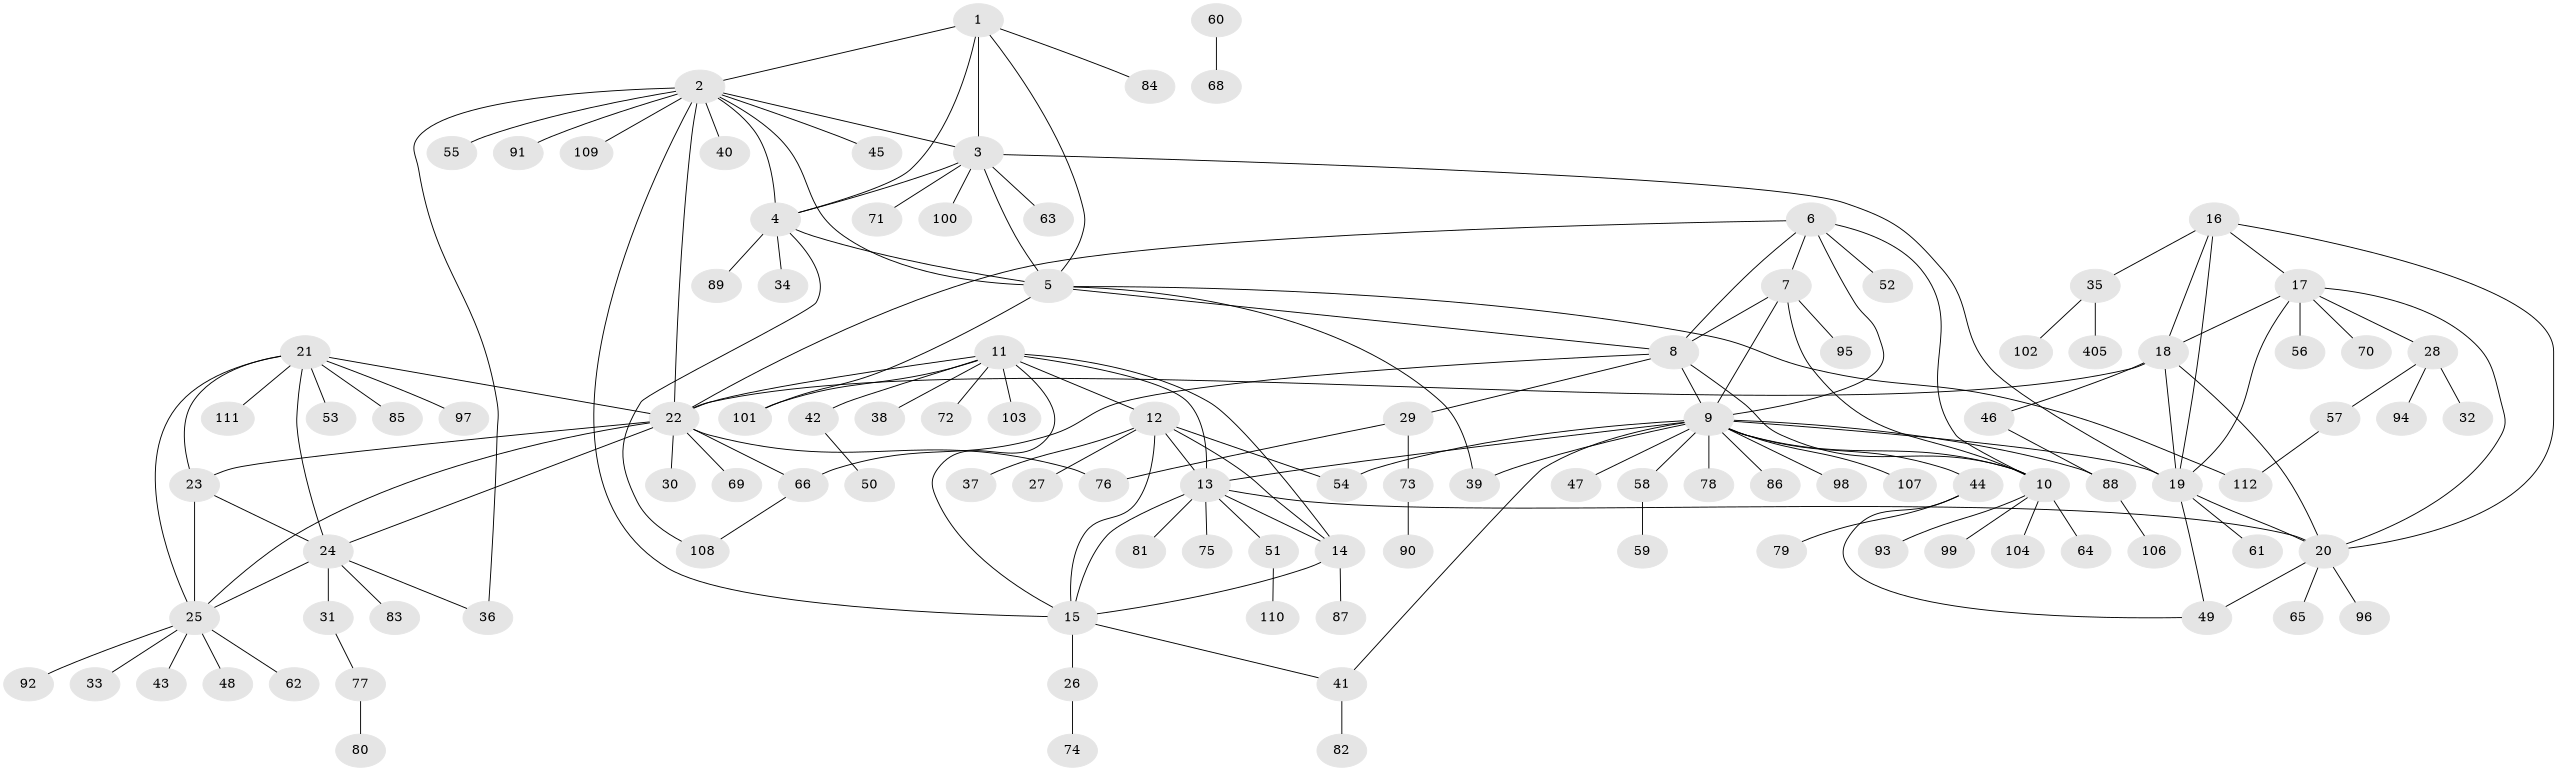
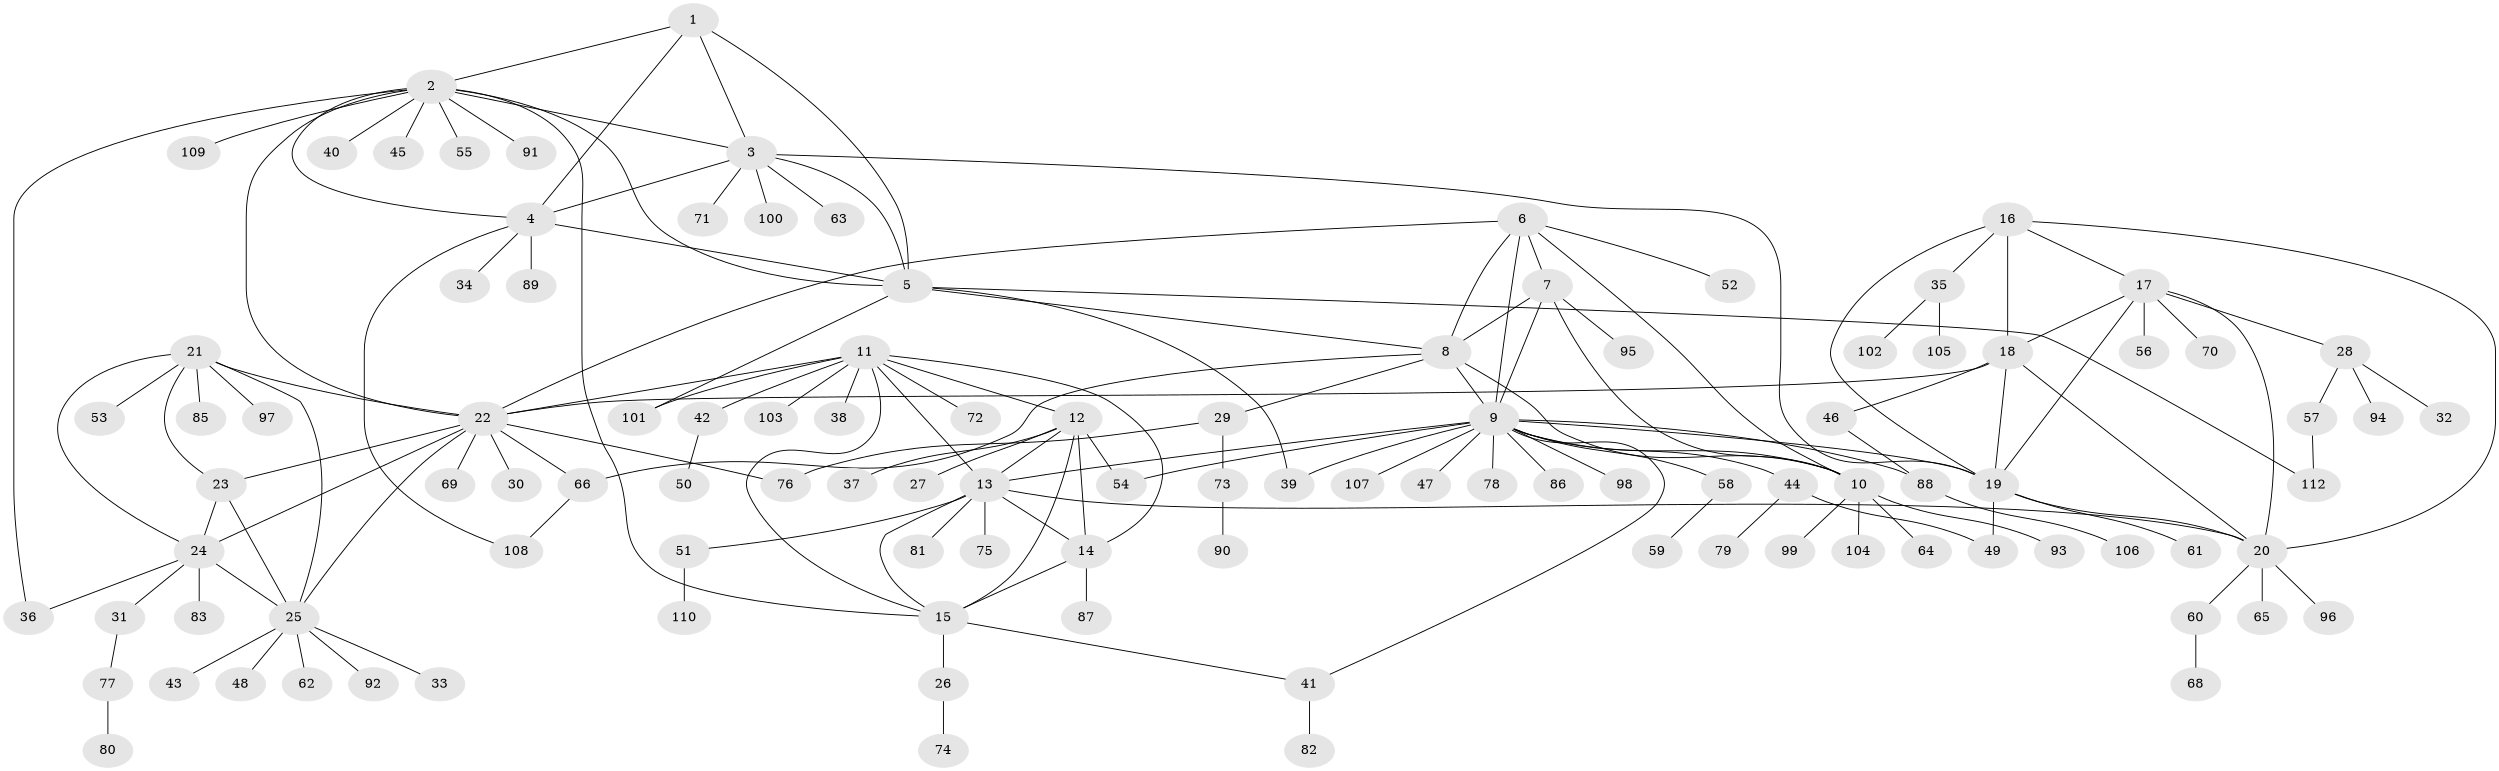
node "84": removed
node "405": label "405" -> "105"
node "111": removed
edge "20" -- "49": now "20" -- "60"
